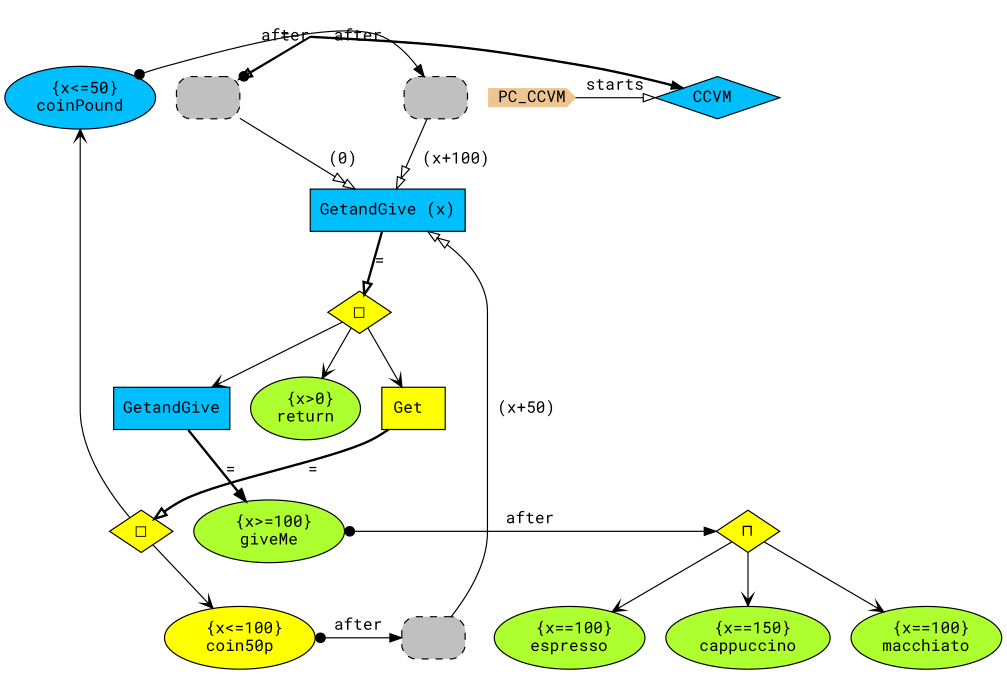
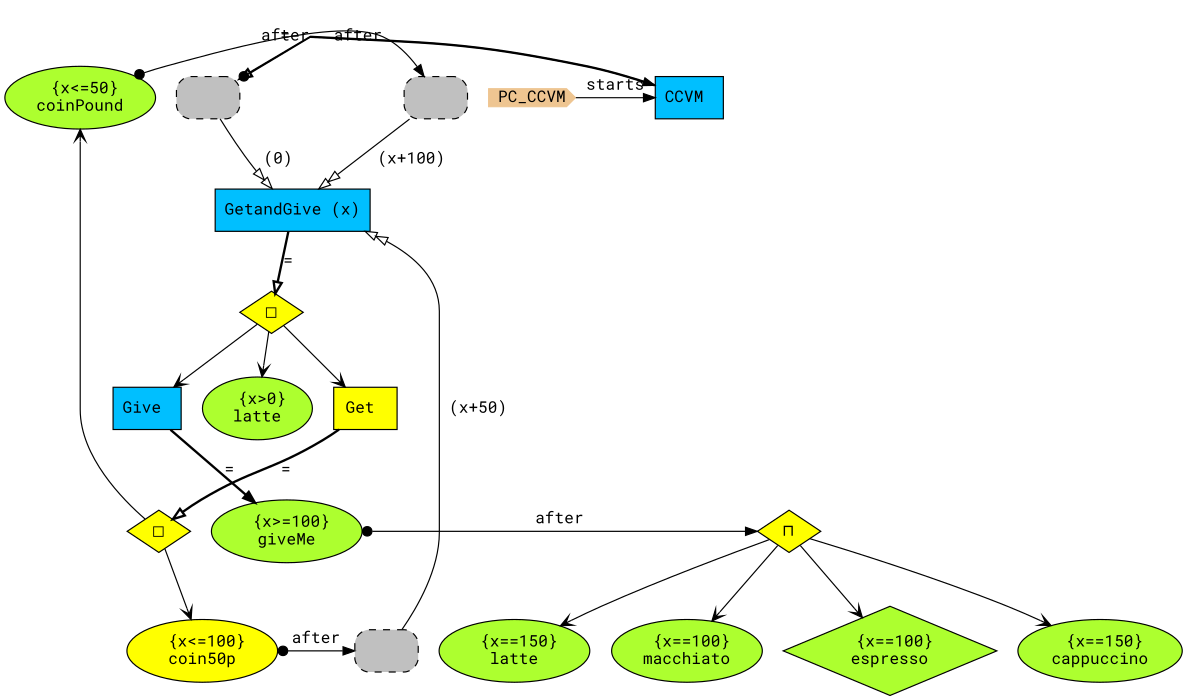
node "{x<=50} coinPound": fillcolor deepskyblue -> greenyellow
edge "PC_CCVM" -> "CCVM": arrowhead onormal -> normal
node "CCVM": shape diamond -> box
node "GetandGive": label "GetandGive" -> "Give"
node "{x>0} return": label "{x>0} return" -> "{x>0} latte"
node "{x==100} espresso": shape ellipse -> diamond
node "{x==150} latte": added
